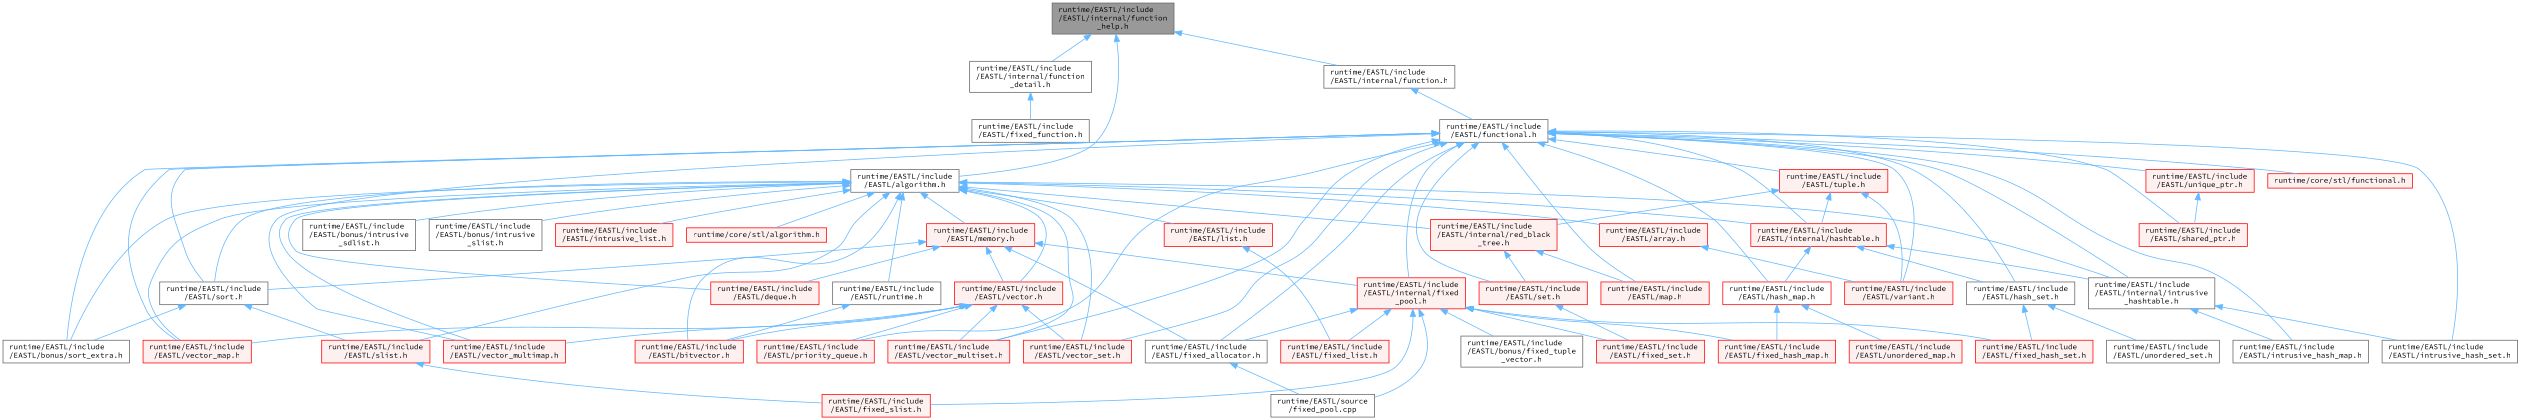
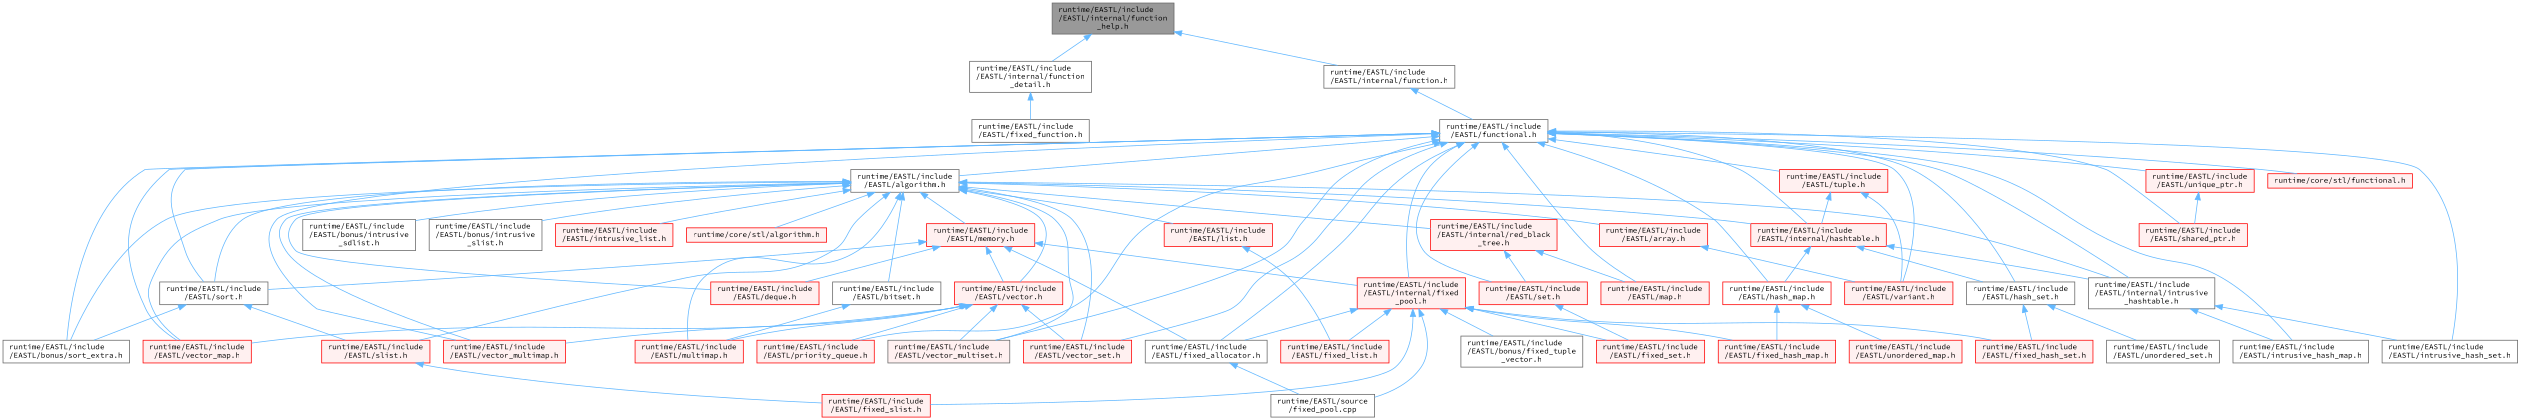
edge "runtime/EASTL/include /EASTL/algorithm.h" -> "runtime/EASTL/include /EASTL/internal/function _help.h": now "runtime/EASTL/include /EASTL/algorithm.h" -> "runtime/EASTL/include /EASTL/functional.h"
edge "runtime/EASTL/include /EASTL/internal/red_black _tree.h" -> "runtime/EASTL/include /EASTL/tuple.h": removed
node "runtime/EASTL/include /EASTL/runtime.h": label "runtime/EASTL/include /EASTL/runtime.h" -> "runtime/EASTL/include /EASTL/bitset.h"
node "runtime/EASTL/include /EASTL/bitvector.h": label "runtime/EASTL/include /EASTL/bitvector.h" -> "runtime/EASTL/include /EASTL/multimap.h"
node "runtime/EASTL/include /EASTL/vector_multiset.h": color red -> grey40
